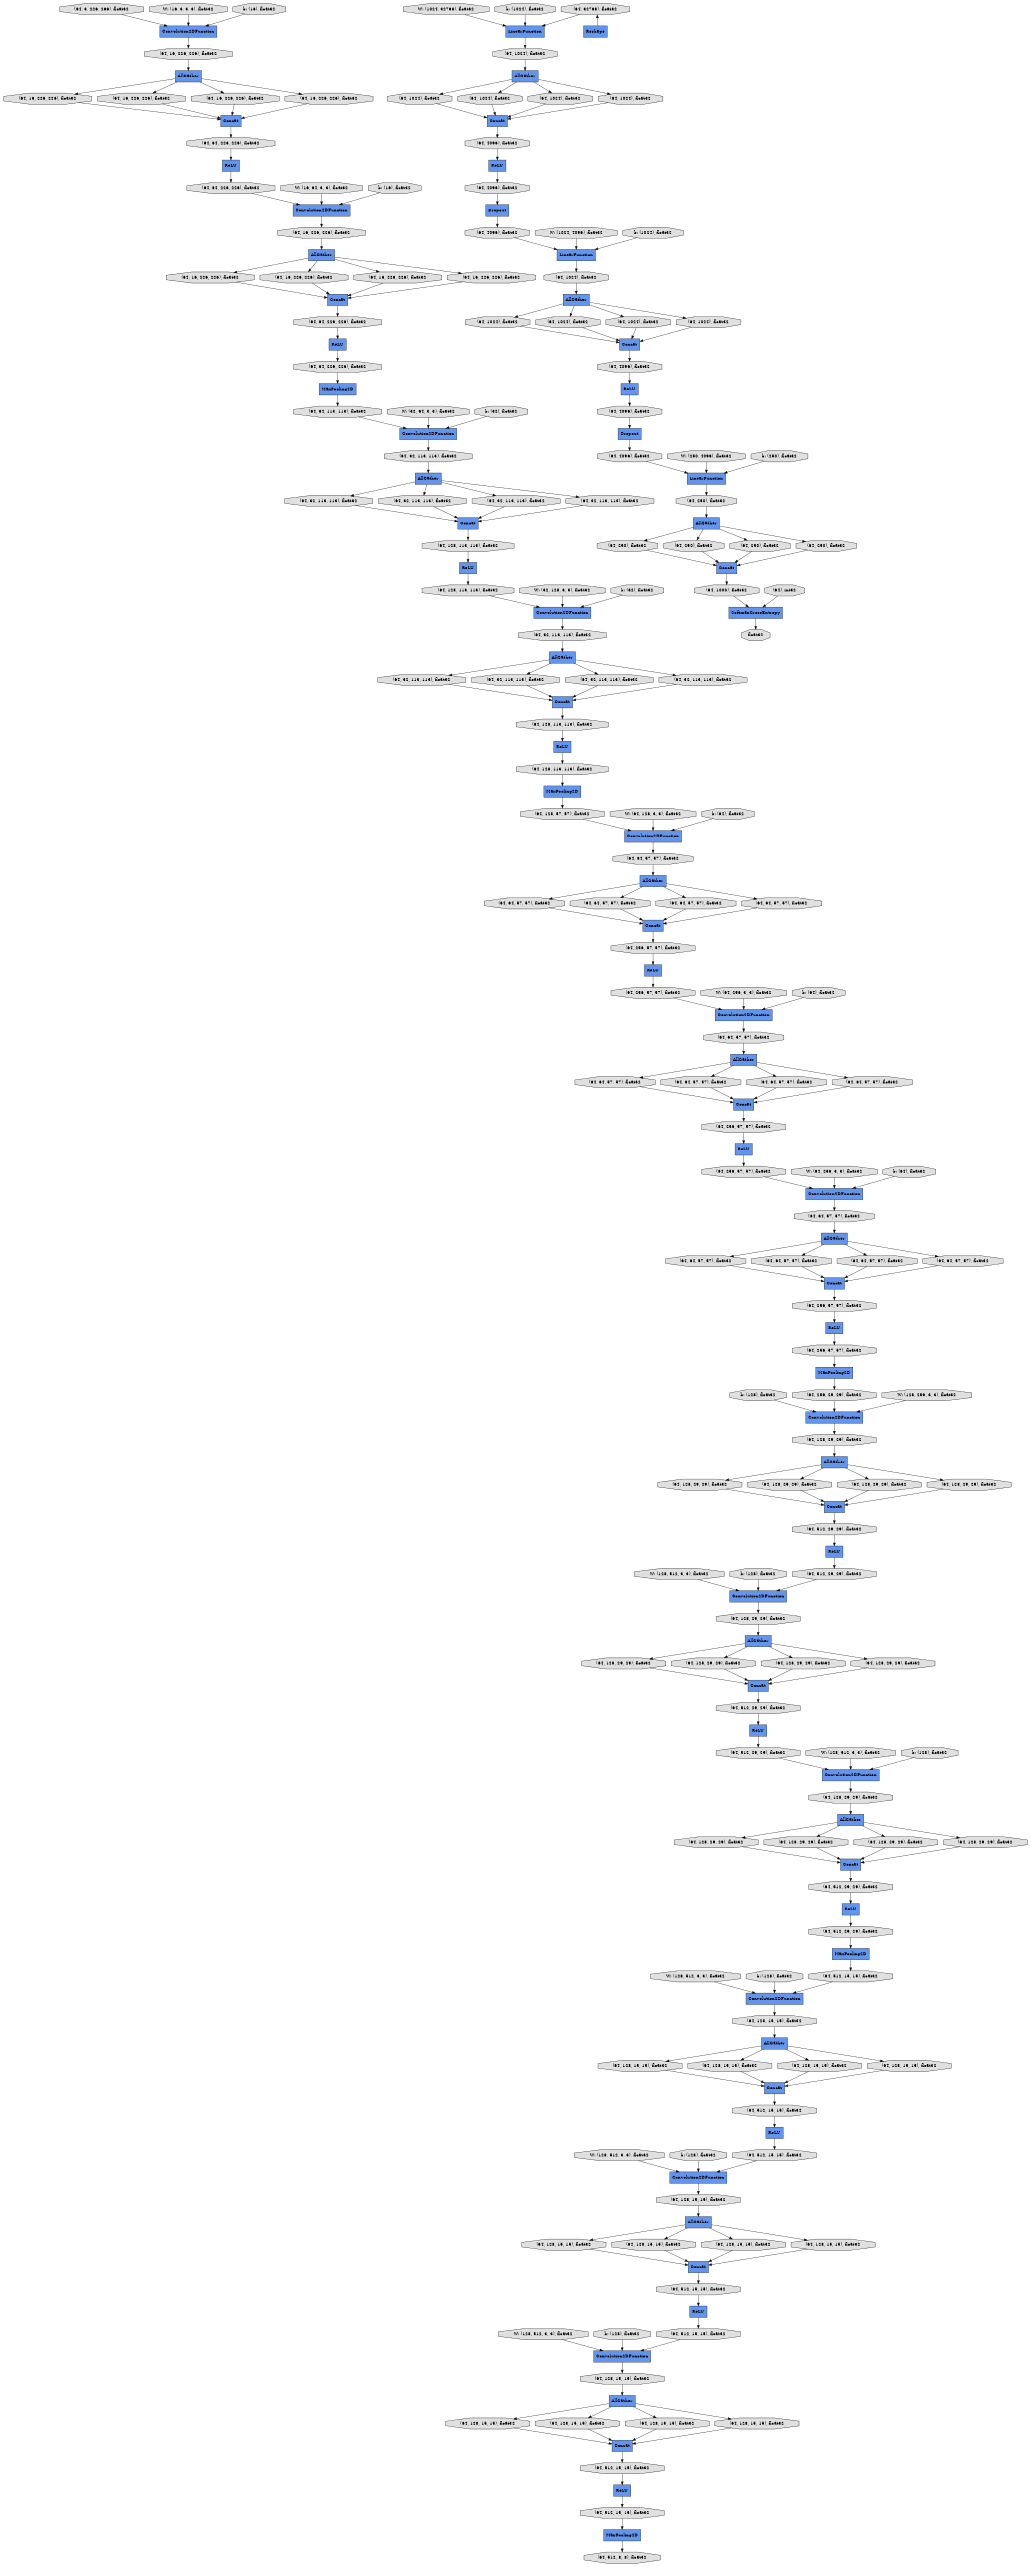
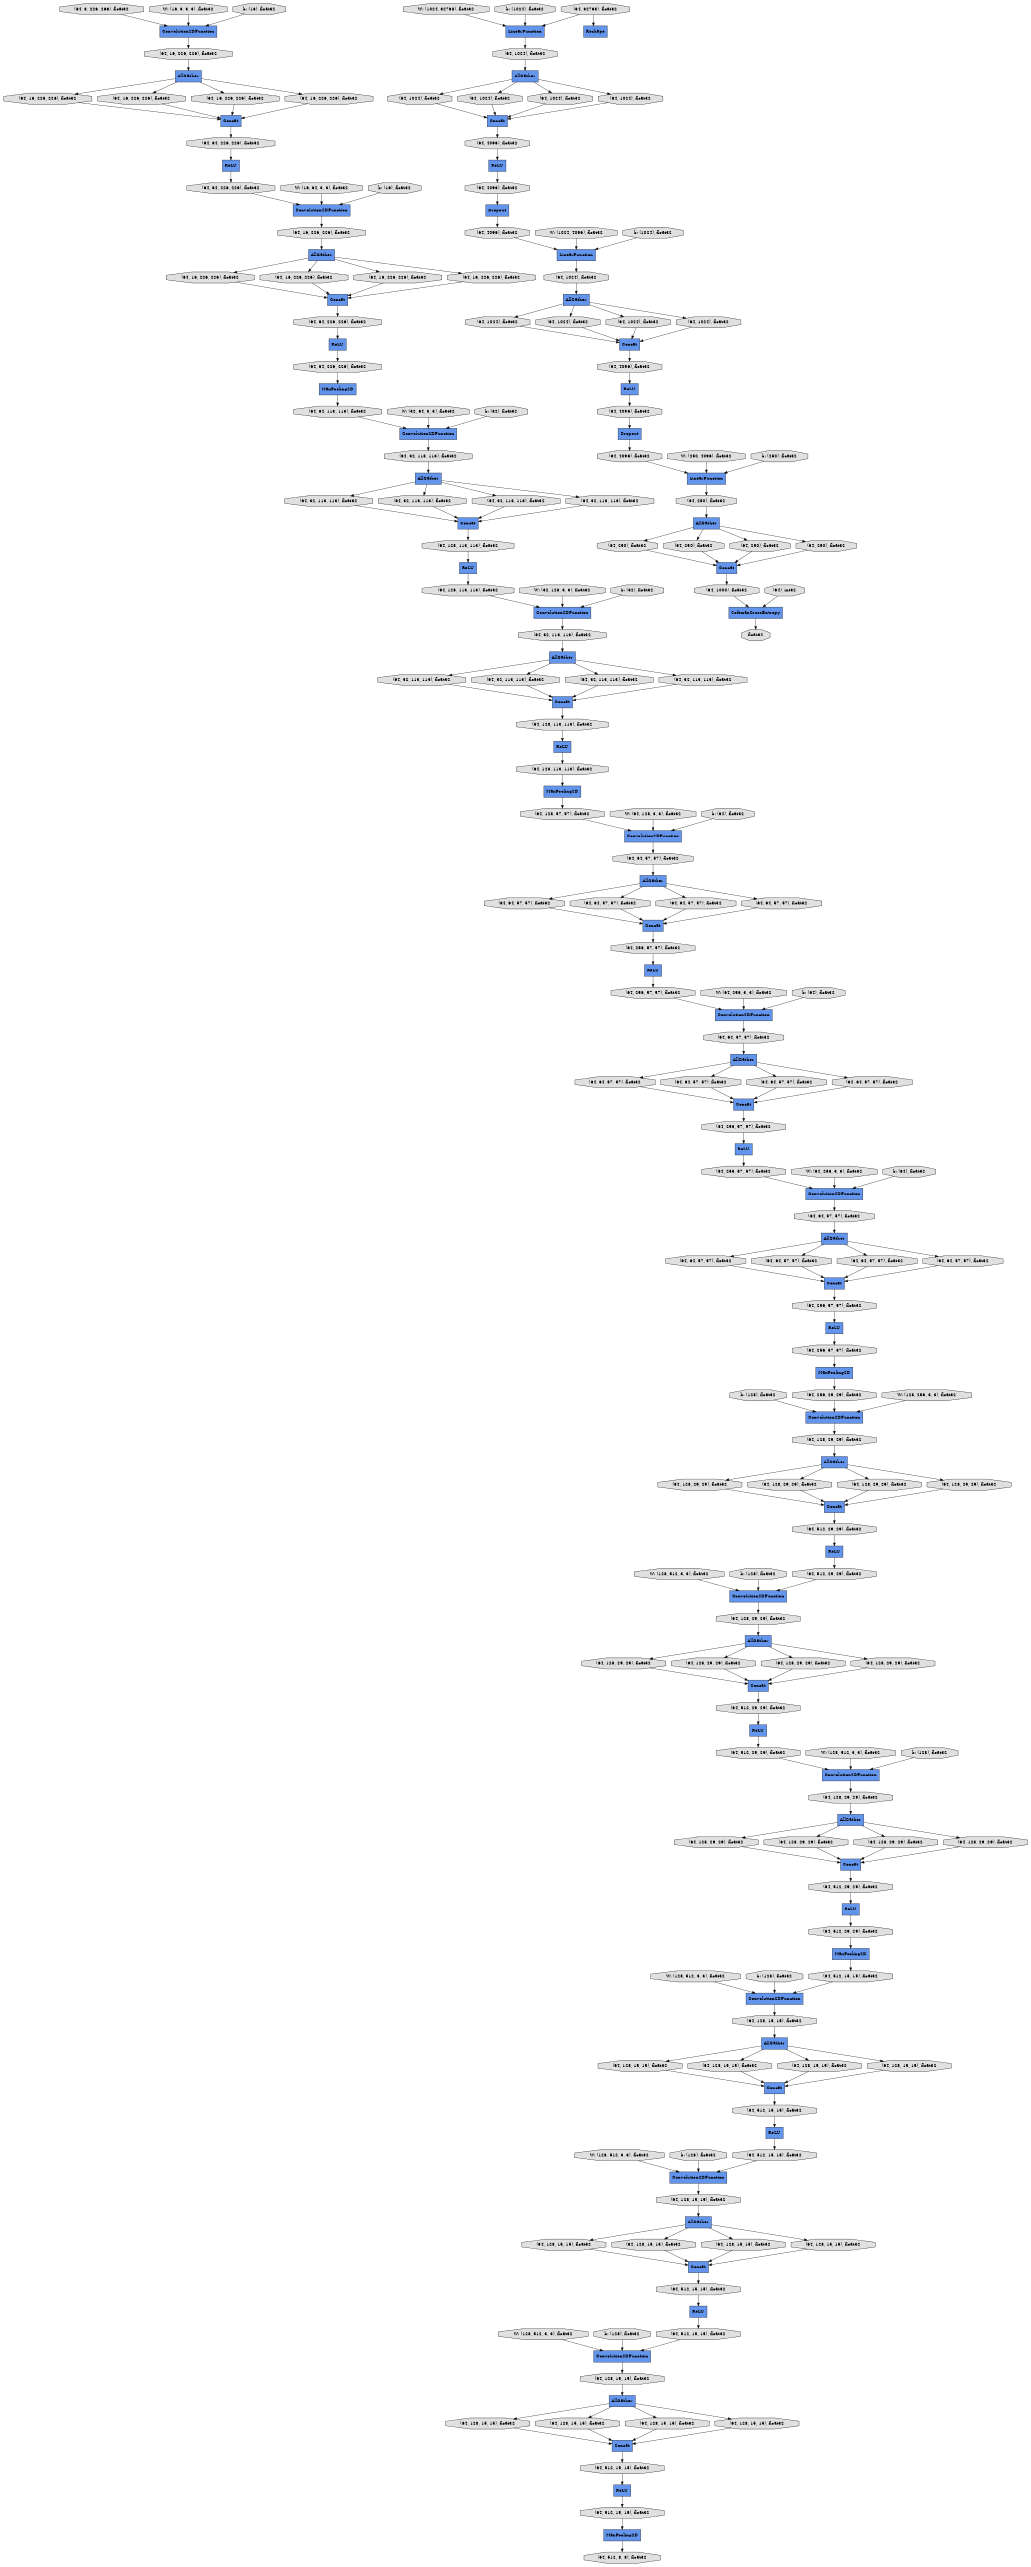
edge "Reshape" -> "(64, 32768), float32": reversed
